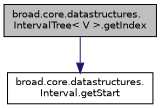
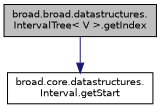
node "broad.core.datastructures. IntervalTree< V >.getIndex": label "broad.core.datastructures. IntervalTree< V >.getIndex" -> "broad.broad.datastructures. IntervalTree< V >.getIndex"
